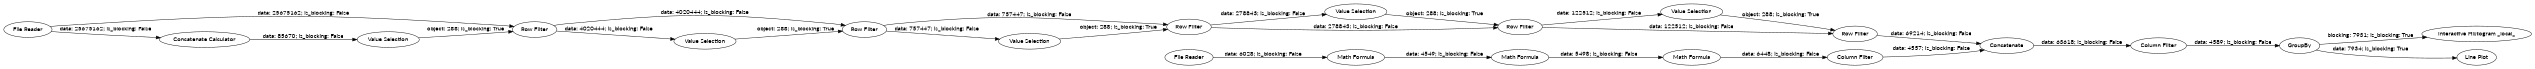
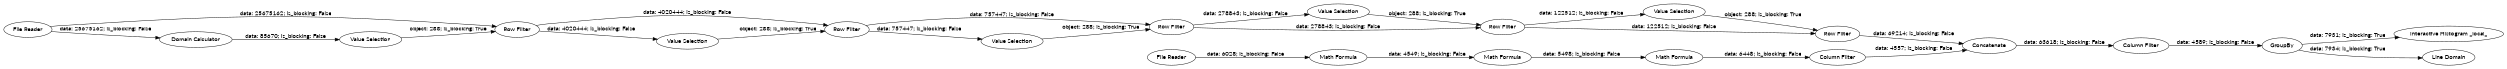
edge "GroupBy" -> "Interactive Histogram _local_": label "blocking: 7931; is_blocking: True" -> "data: 7931; is_blocking: True"
node "Concatenate Calculator": label "Concatenate Calculator" -> "Domain Calculator"
node "Line Plot": label "Line Plot" -> "Line Domain"
